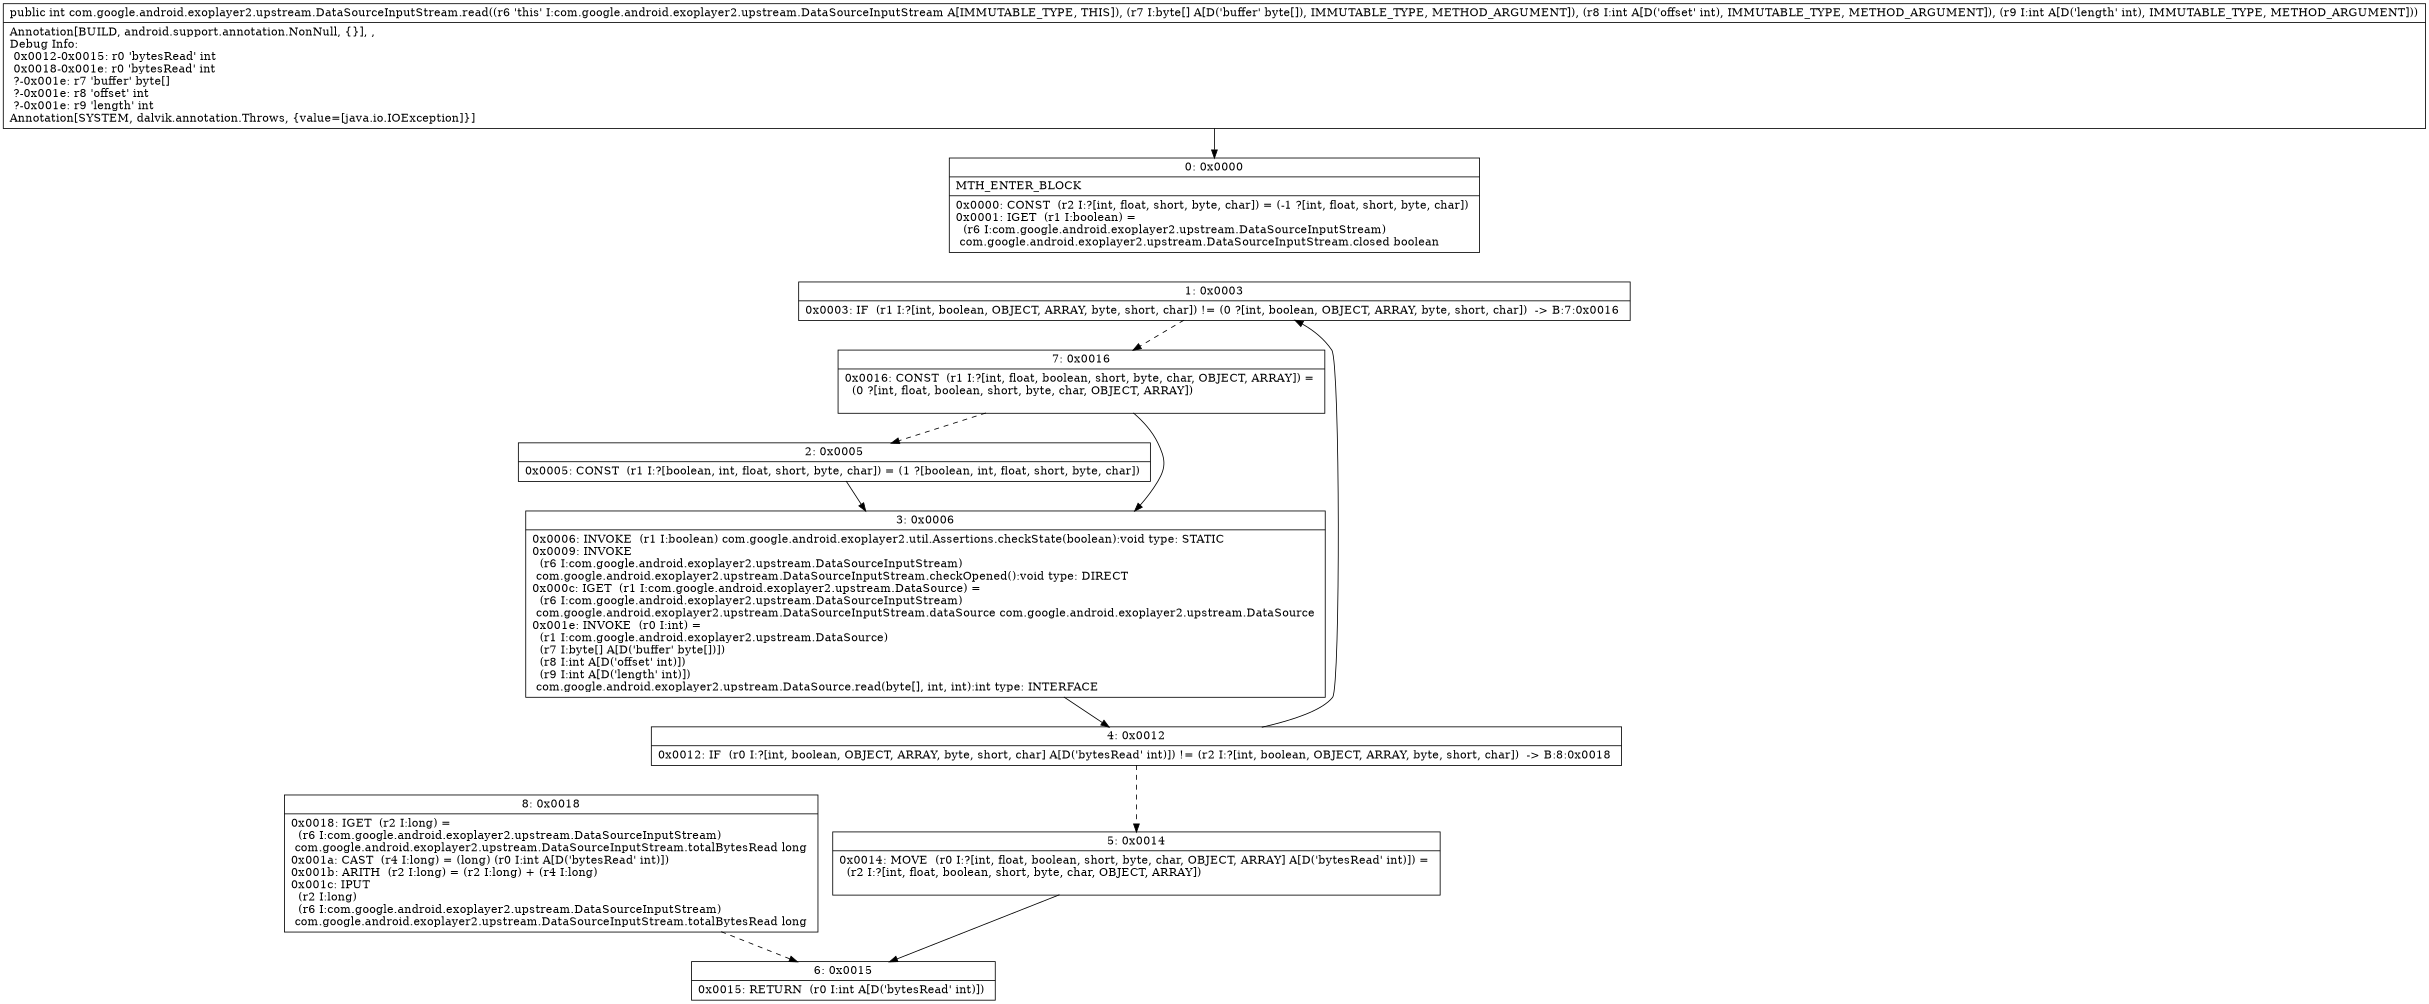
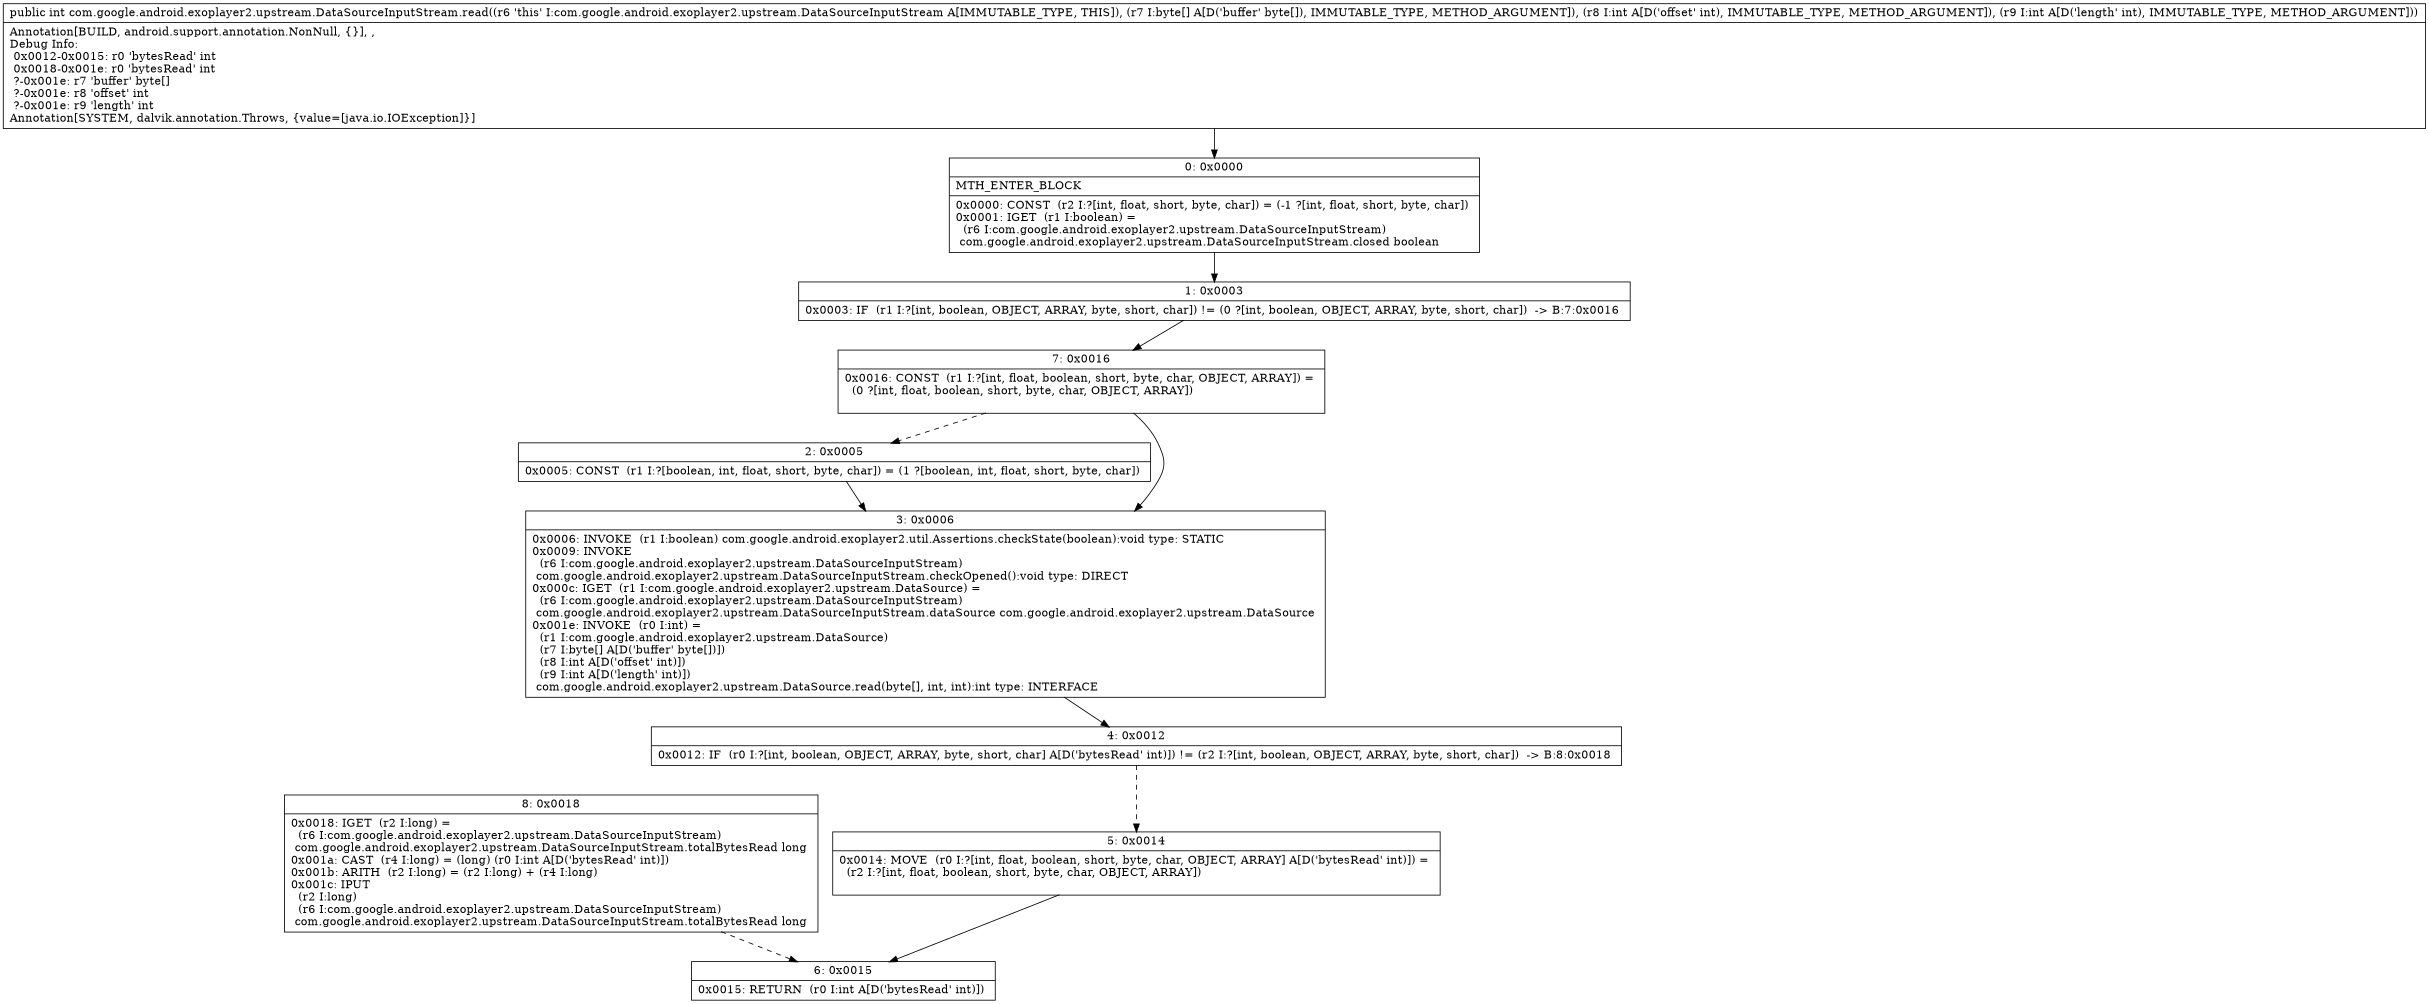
edge "1: 0x0003" -> "7: 0x0016": style dashed -> solid
edge "4: 0x0012" -> "1: 0x0003": now "0: 0x0000" -> "1: 0x0003"
